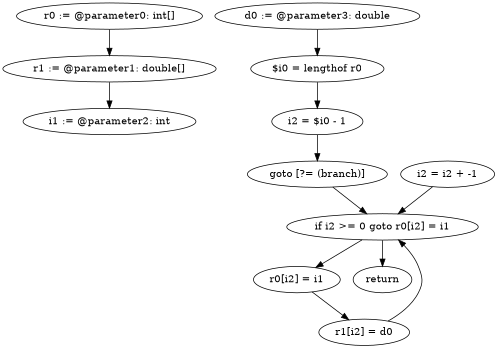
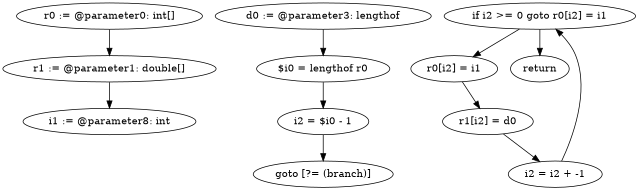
node "d0 := @parameter3: double": label "d0 := @parameter3: double" -> "d0 := @parameter3: lengthof"
node "i1 := @parameter2: int": label "i1 := @parameter2: int" -> "i1 := @parameter8: int"
edge "goto [?= (branch)]" -> "if i2 >= 0 goto r0[i2] = i1": removed
edge "r1[i2] = d0" -> "if i2 >= 0 goto r0[i2] = i1": now "r1[i2] = d0" -> "i2 = i2 + -1"
